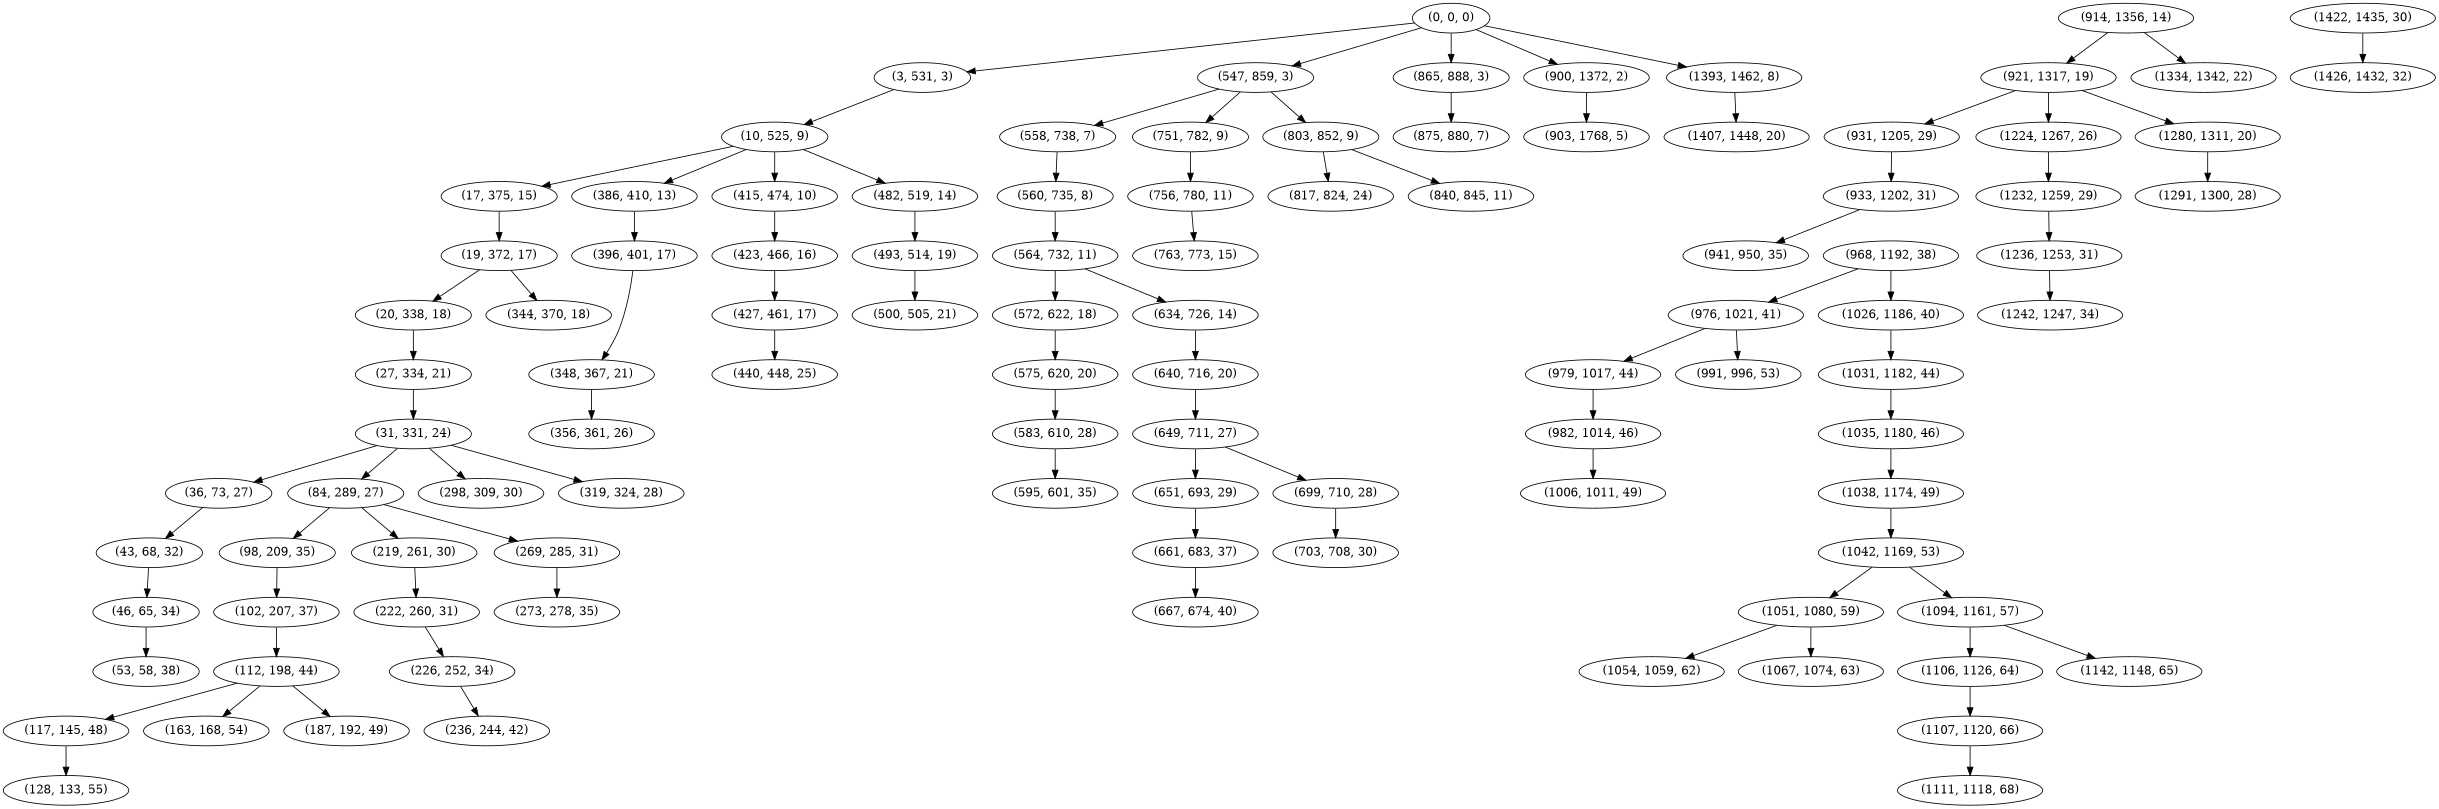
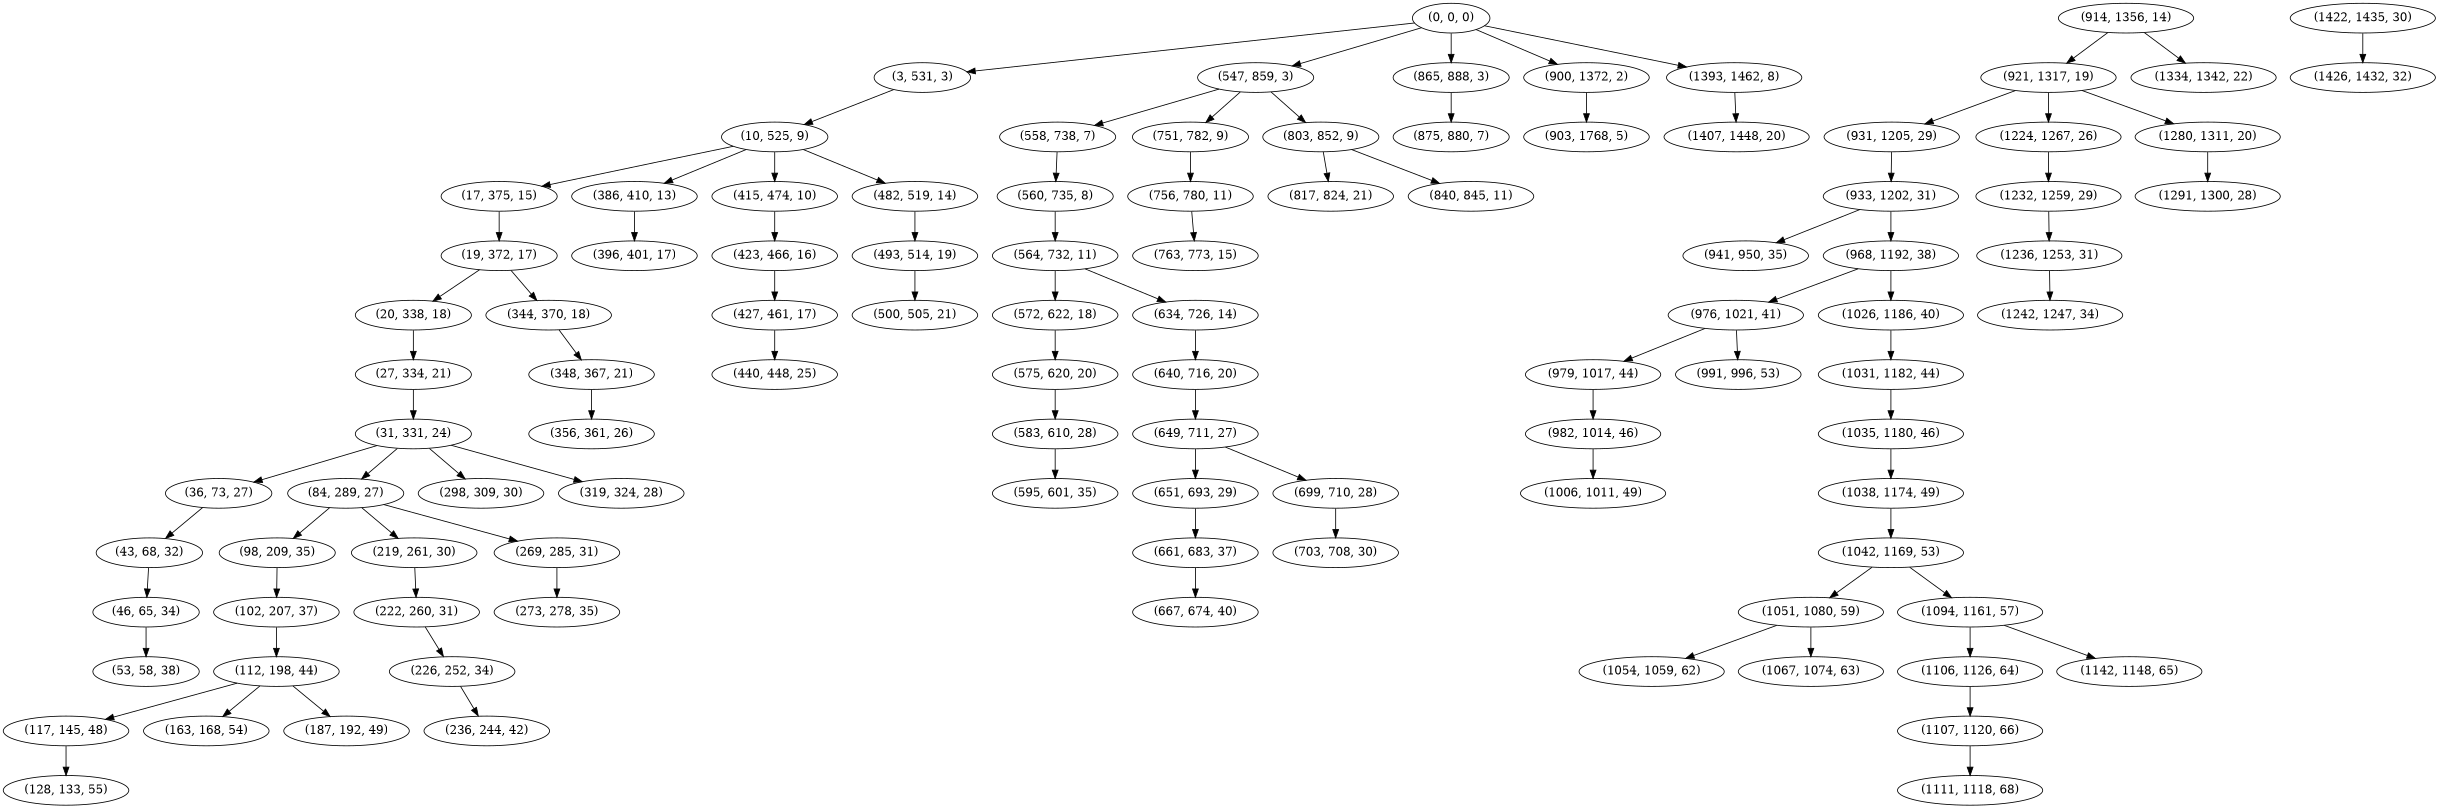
node "(817, 824, 24)": label "(817, 824, 24)" -> "(817, 824, 21)"
edge "(933, 1202, 31)" -> "(968, 1192, 38)": added
edge "(396, 401, 17)" -> "(348, 367, 21)": now "(344, 370, 18)" -> "(348, 367, 21)"
